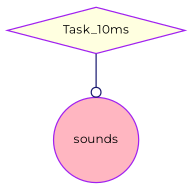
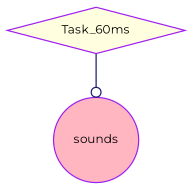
node "Task_10ms": label "Task_10ms" -> "Task_60ms"
